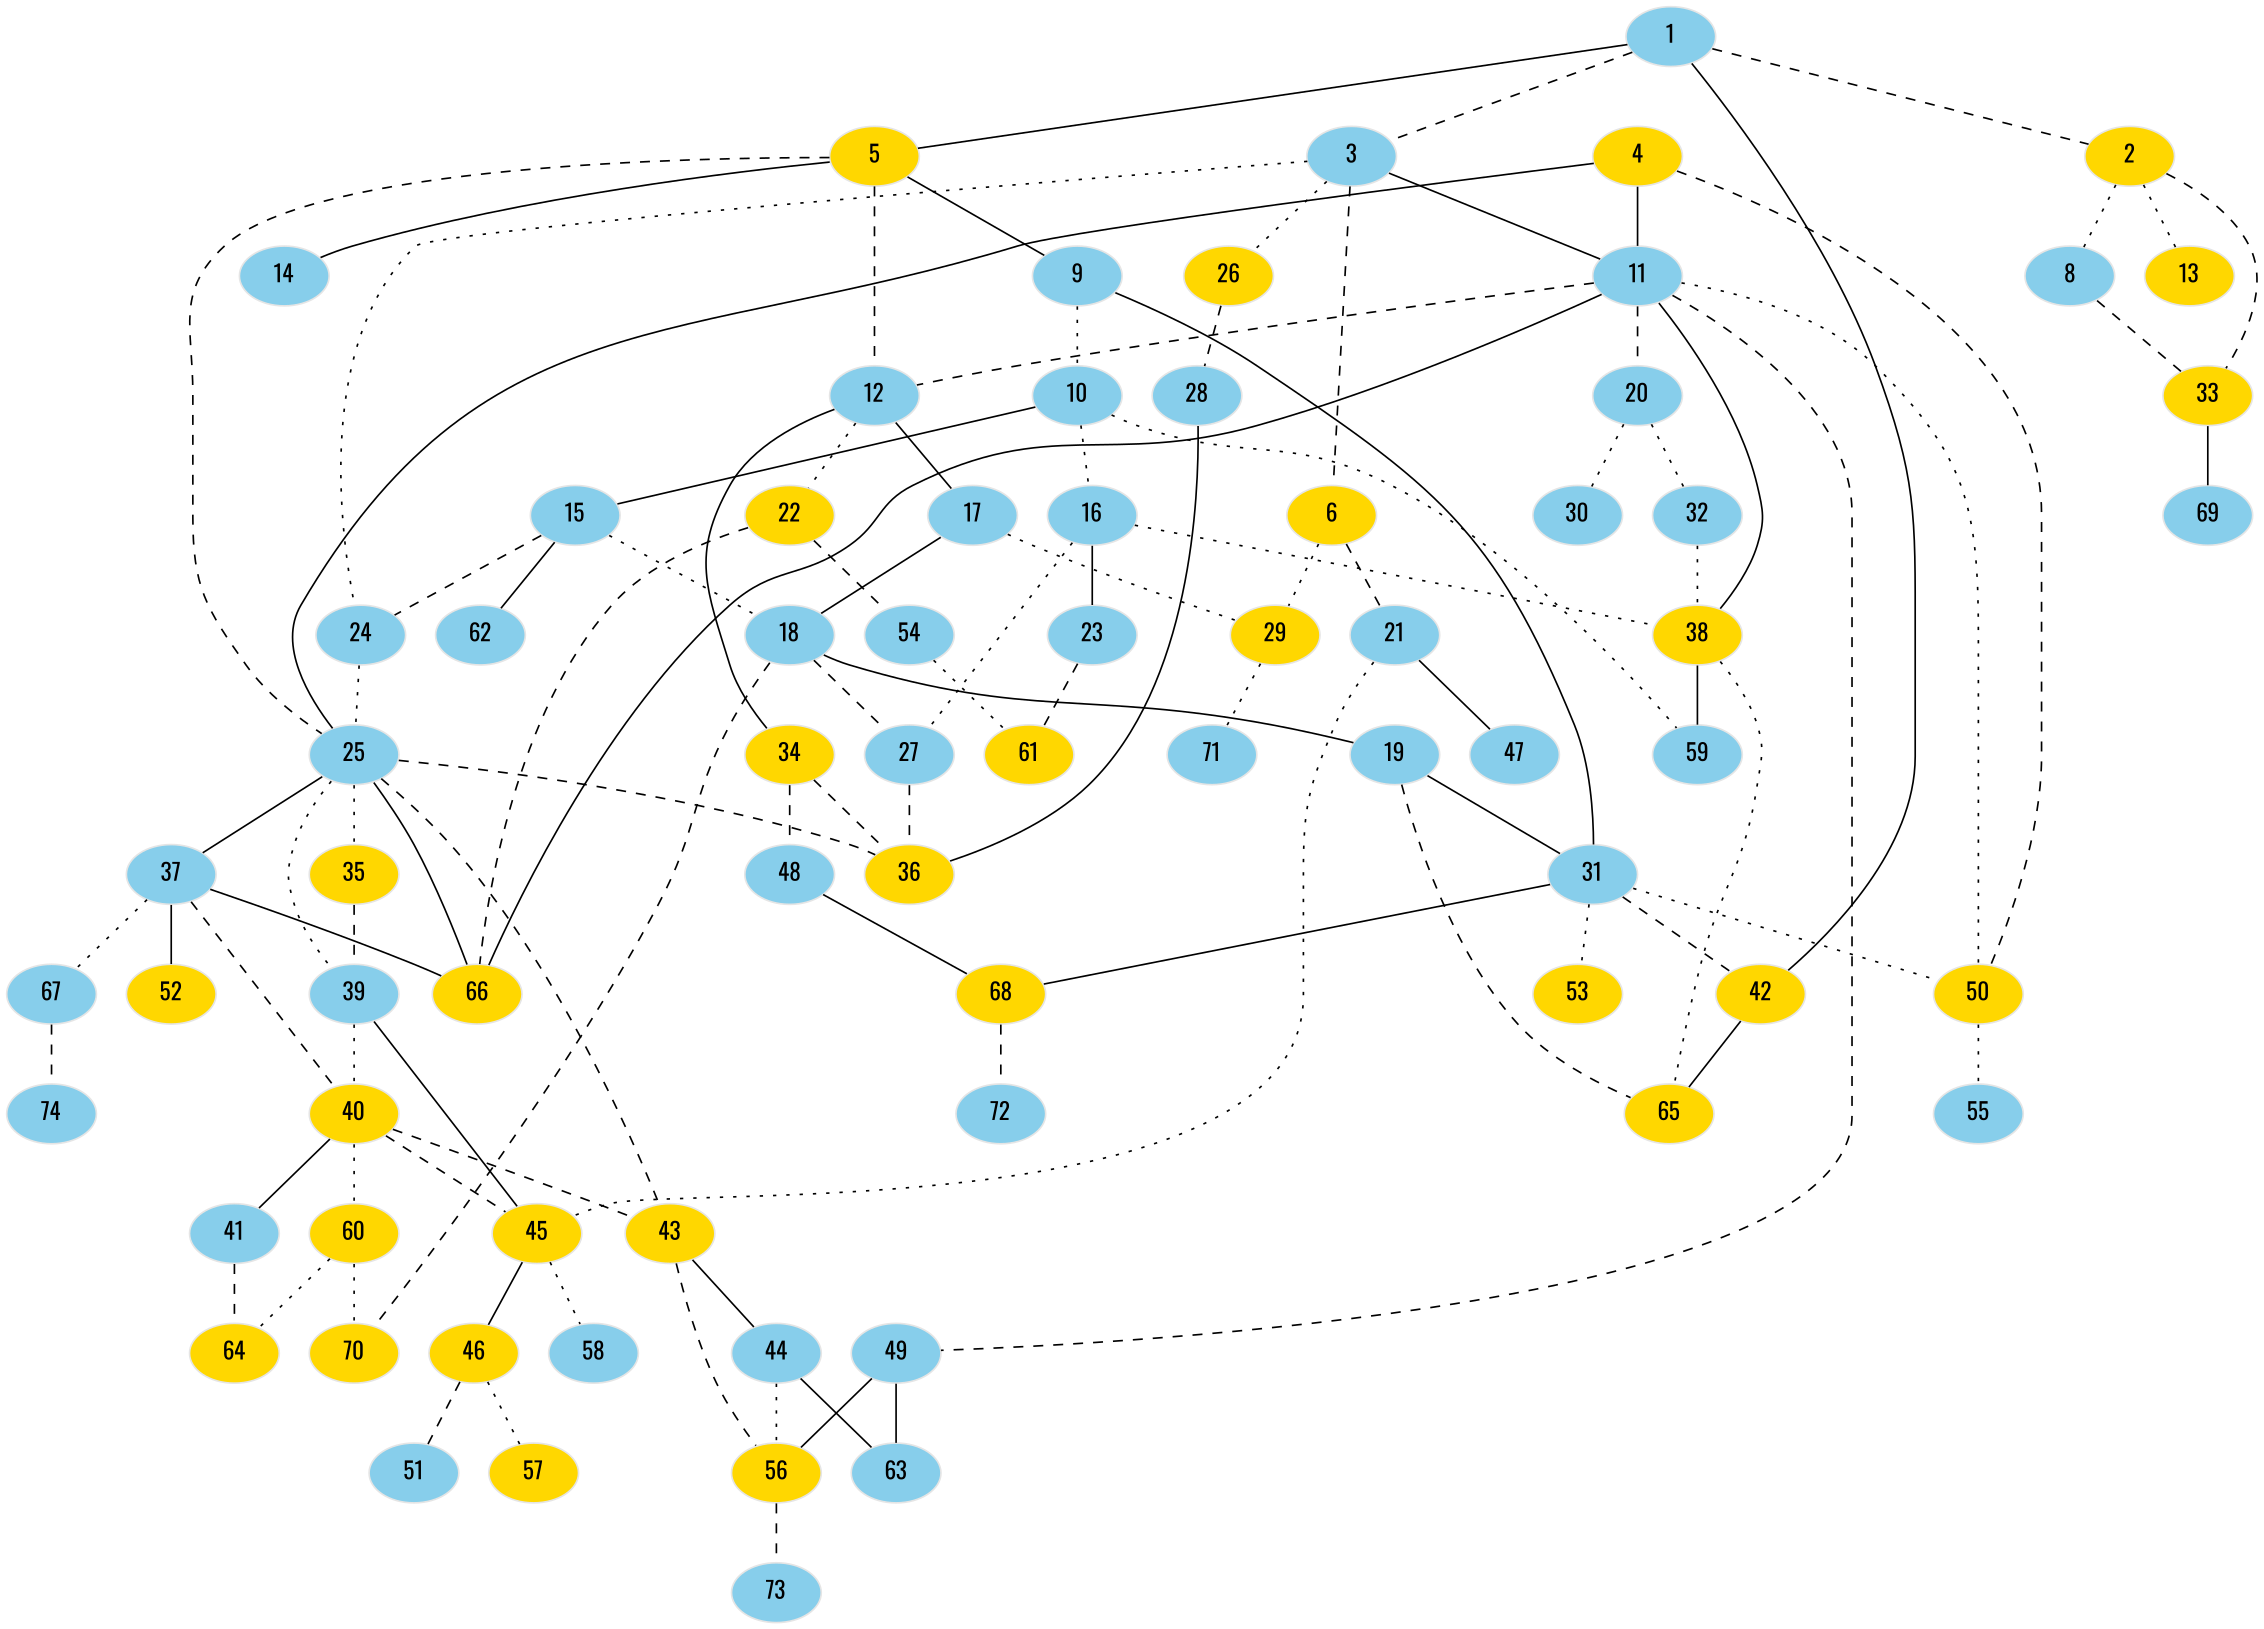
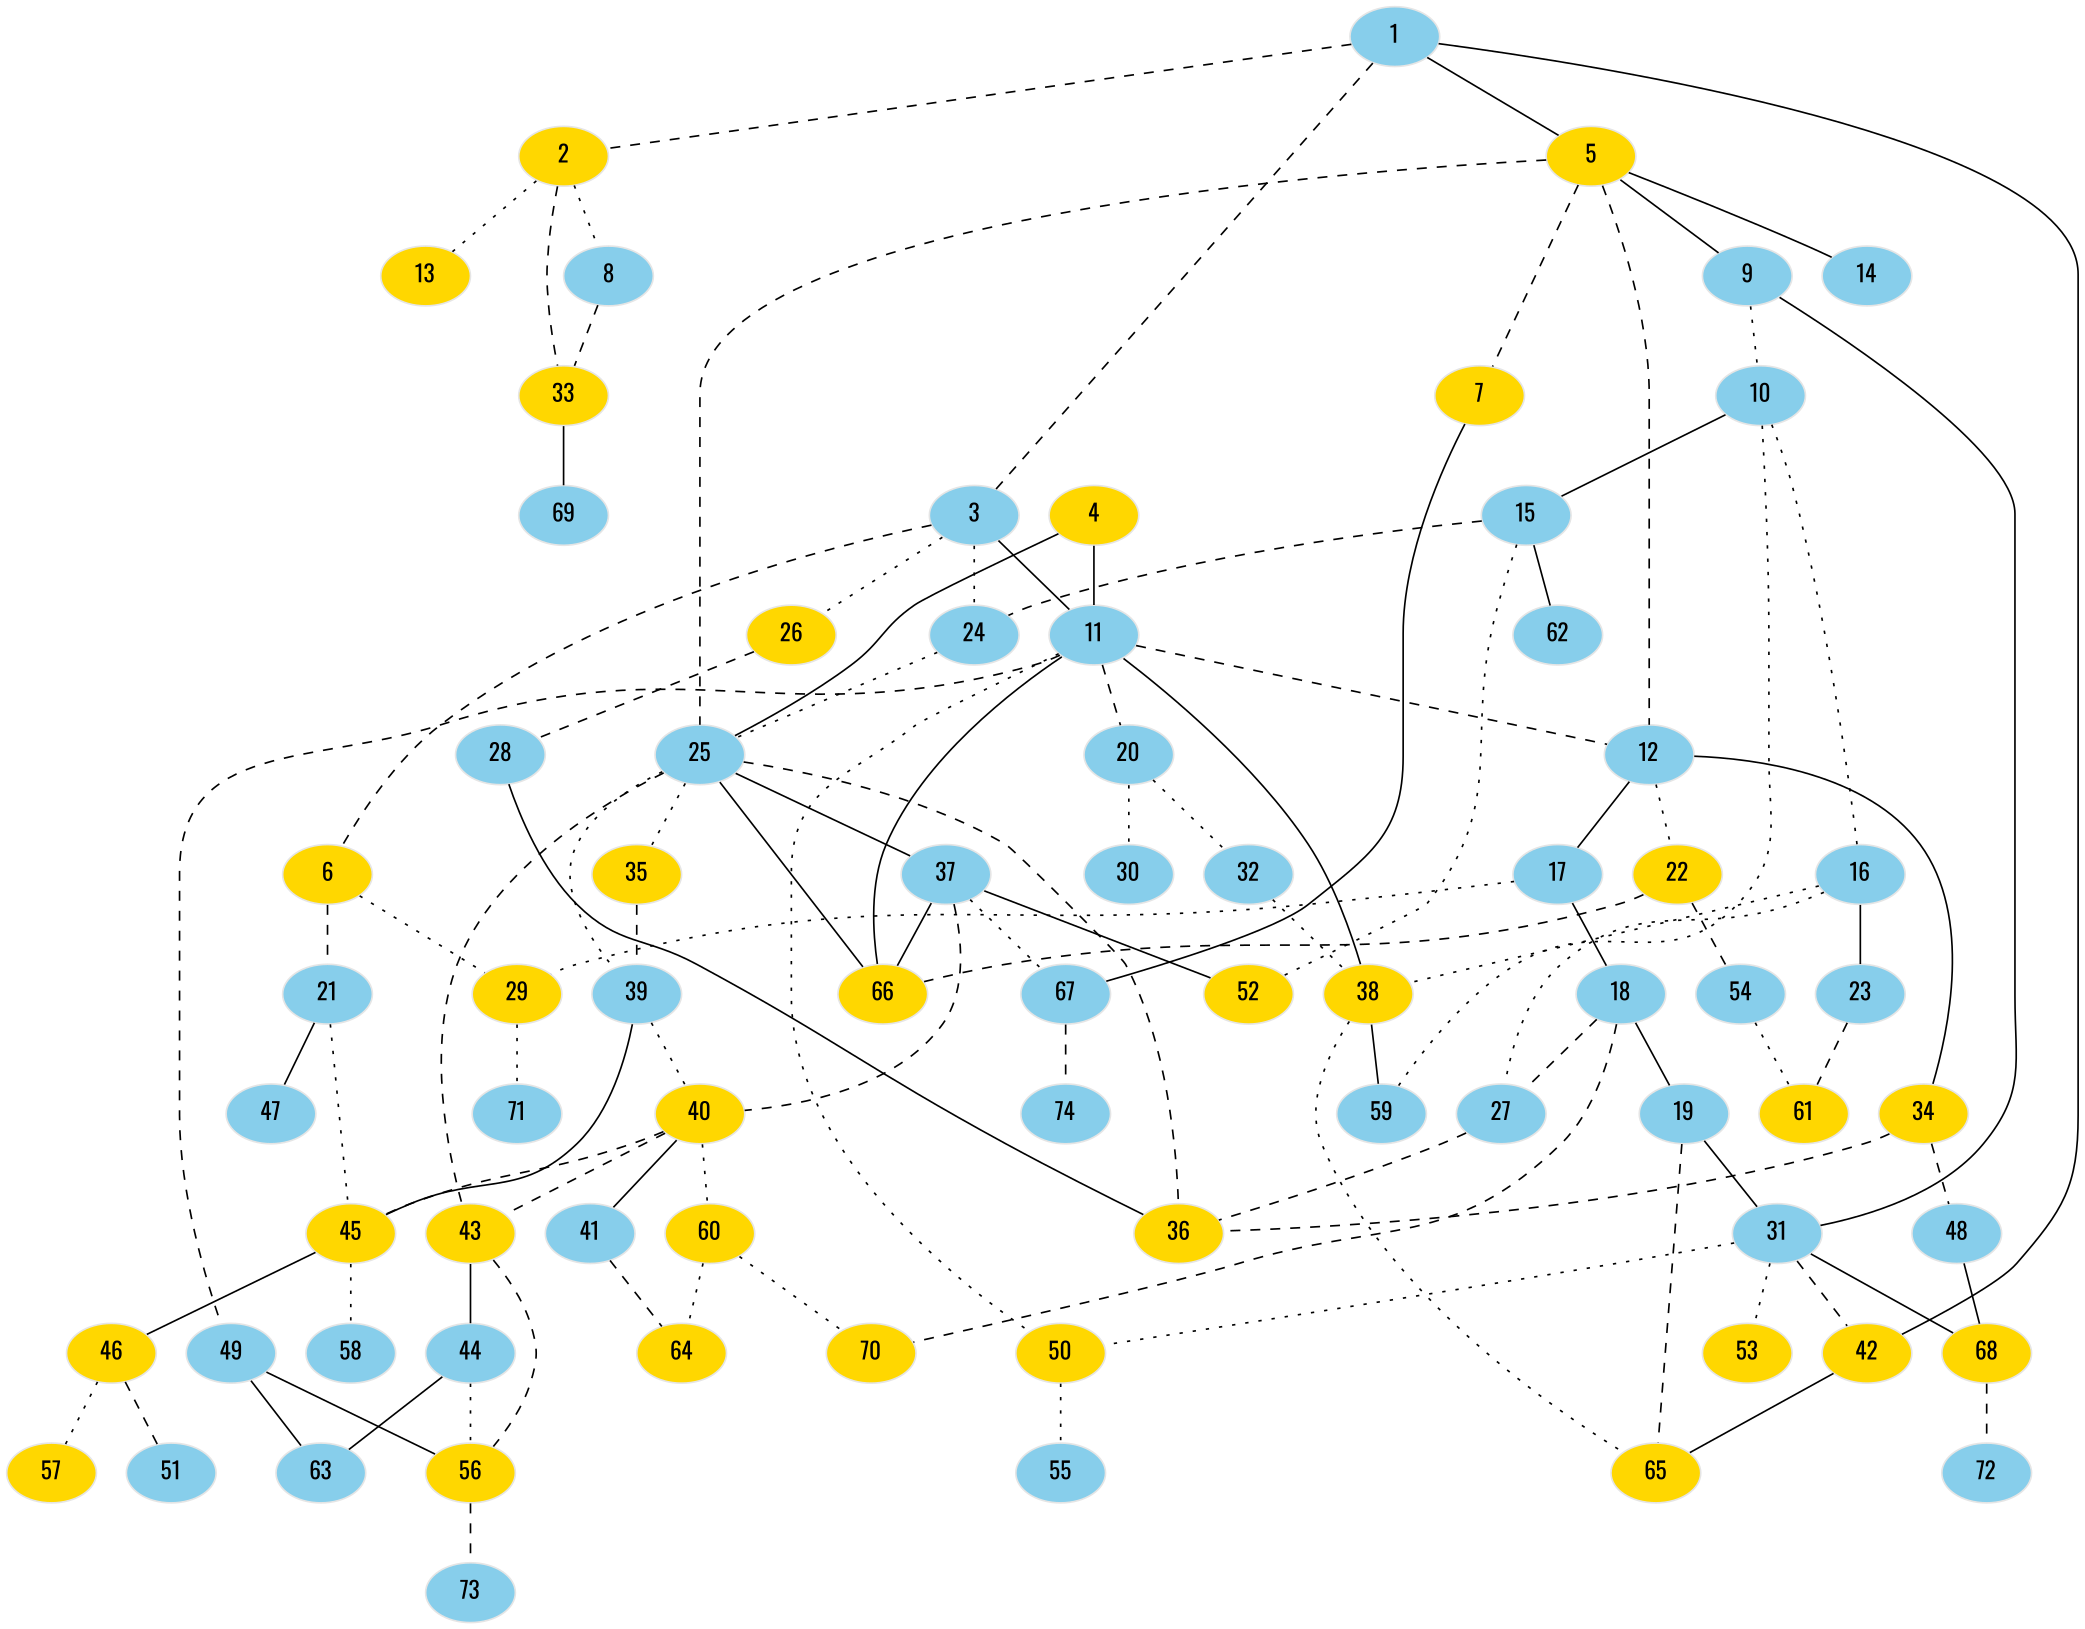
node "7": added
edge "4" -- "50": removed
edge "15" -- "18": now "15" -- "52"
